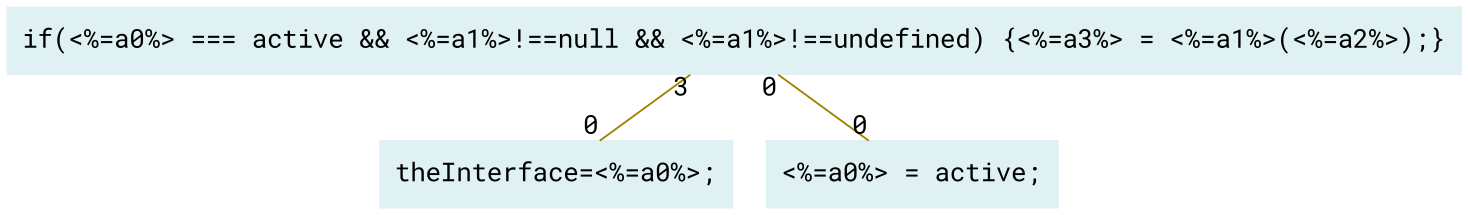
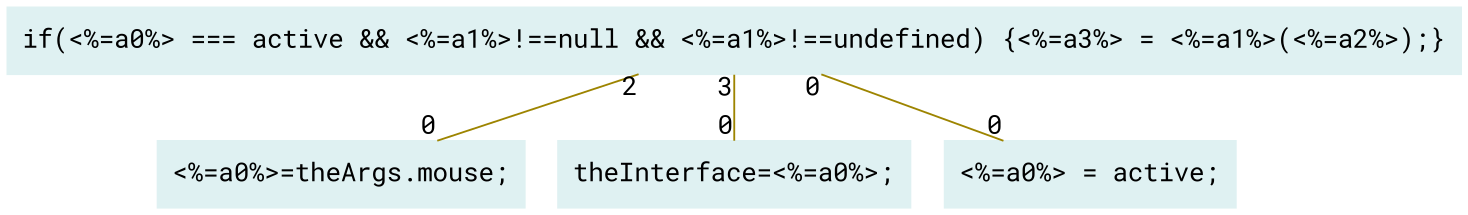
node "<%=a0%>=theArgs.mouse;": added
